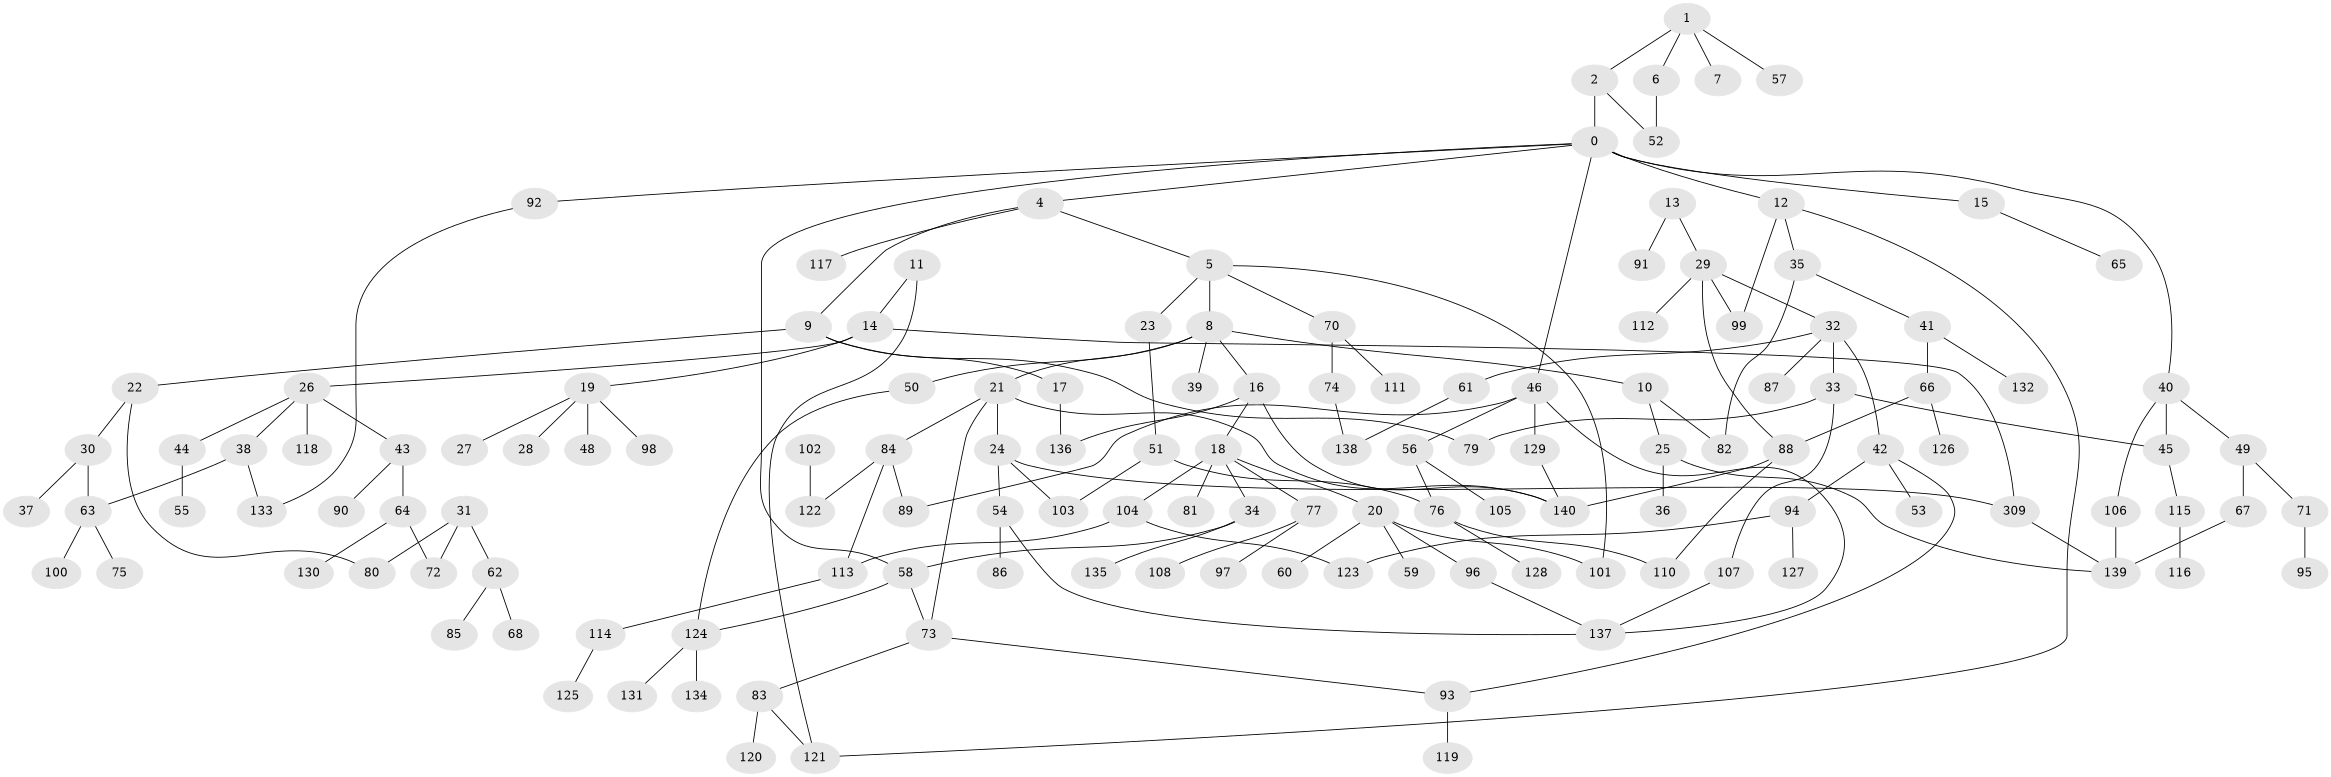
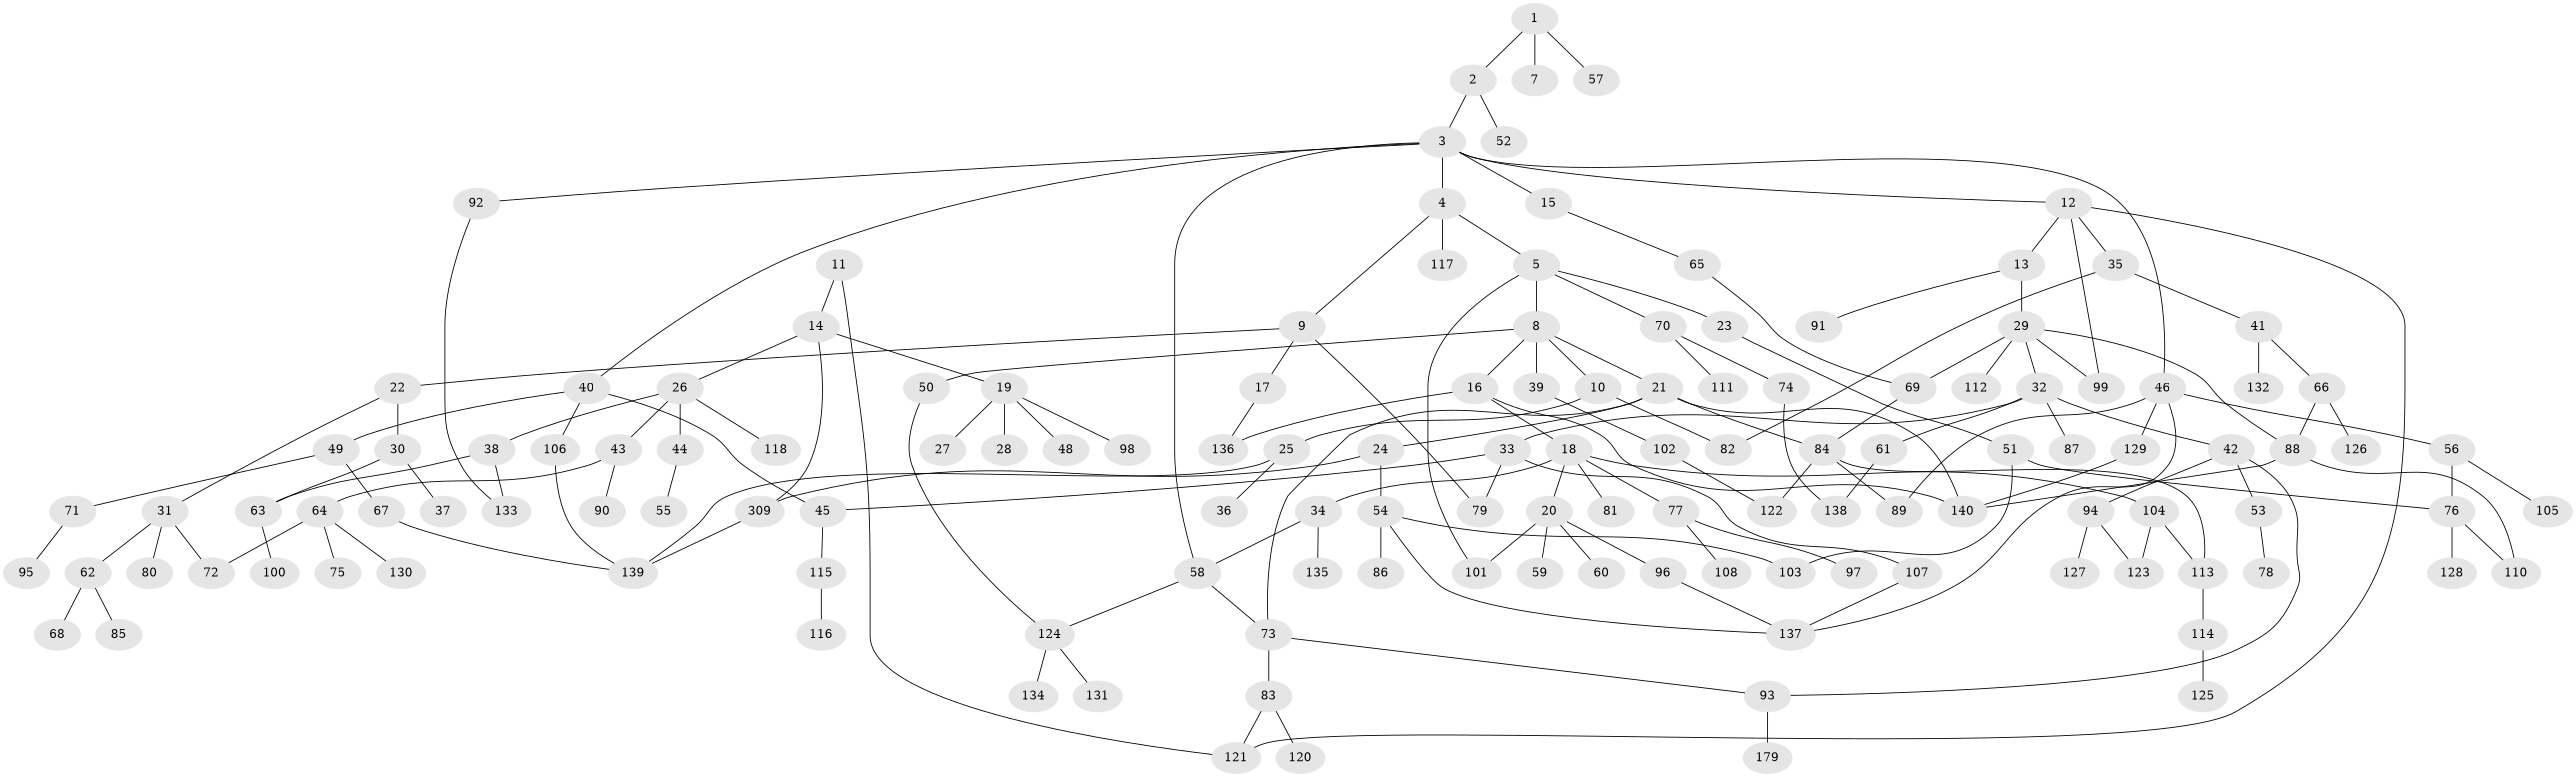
node "6": removed
node "0": label "0" -> "3"
edge "12" -- "13": added
node "69": added
edge "39" -- "102": added
edge "24" -- "103": now "54" -- "103"
edge "63" -- "75": now "64" -- "75"
edge "22" -- "80": now "22" -- "31"
node "78": added
node "119": label "119" -> "179"
